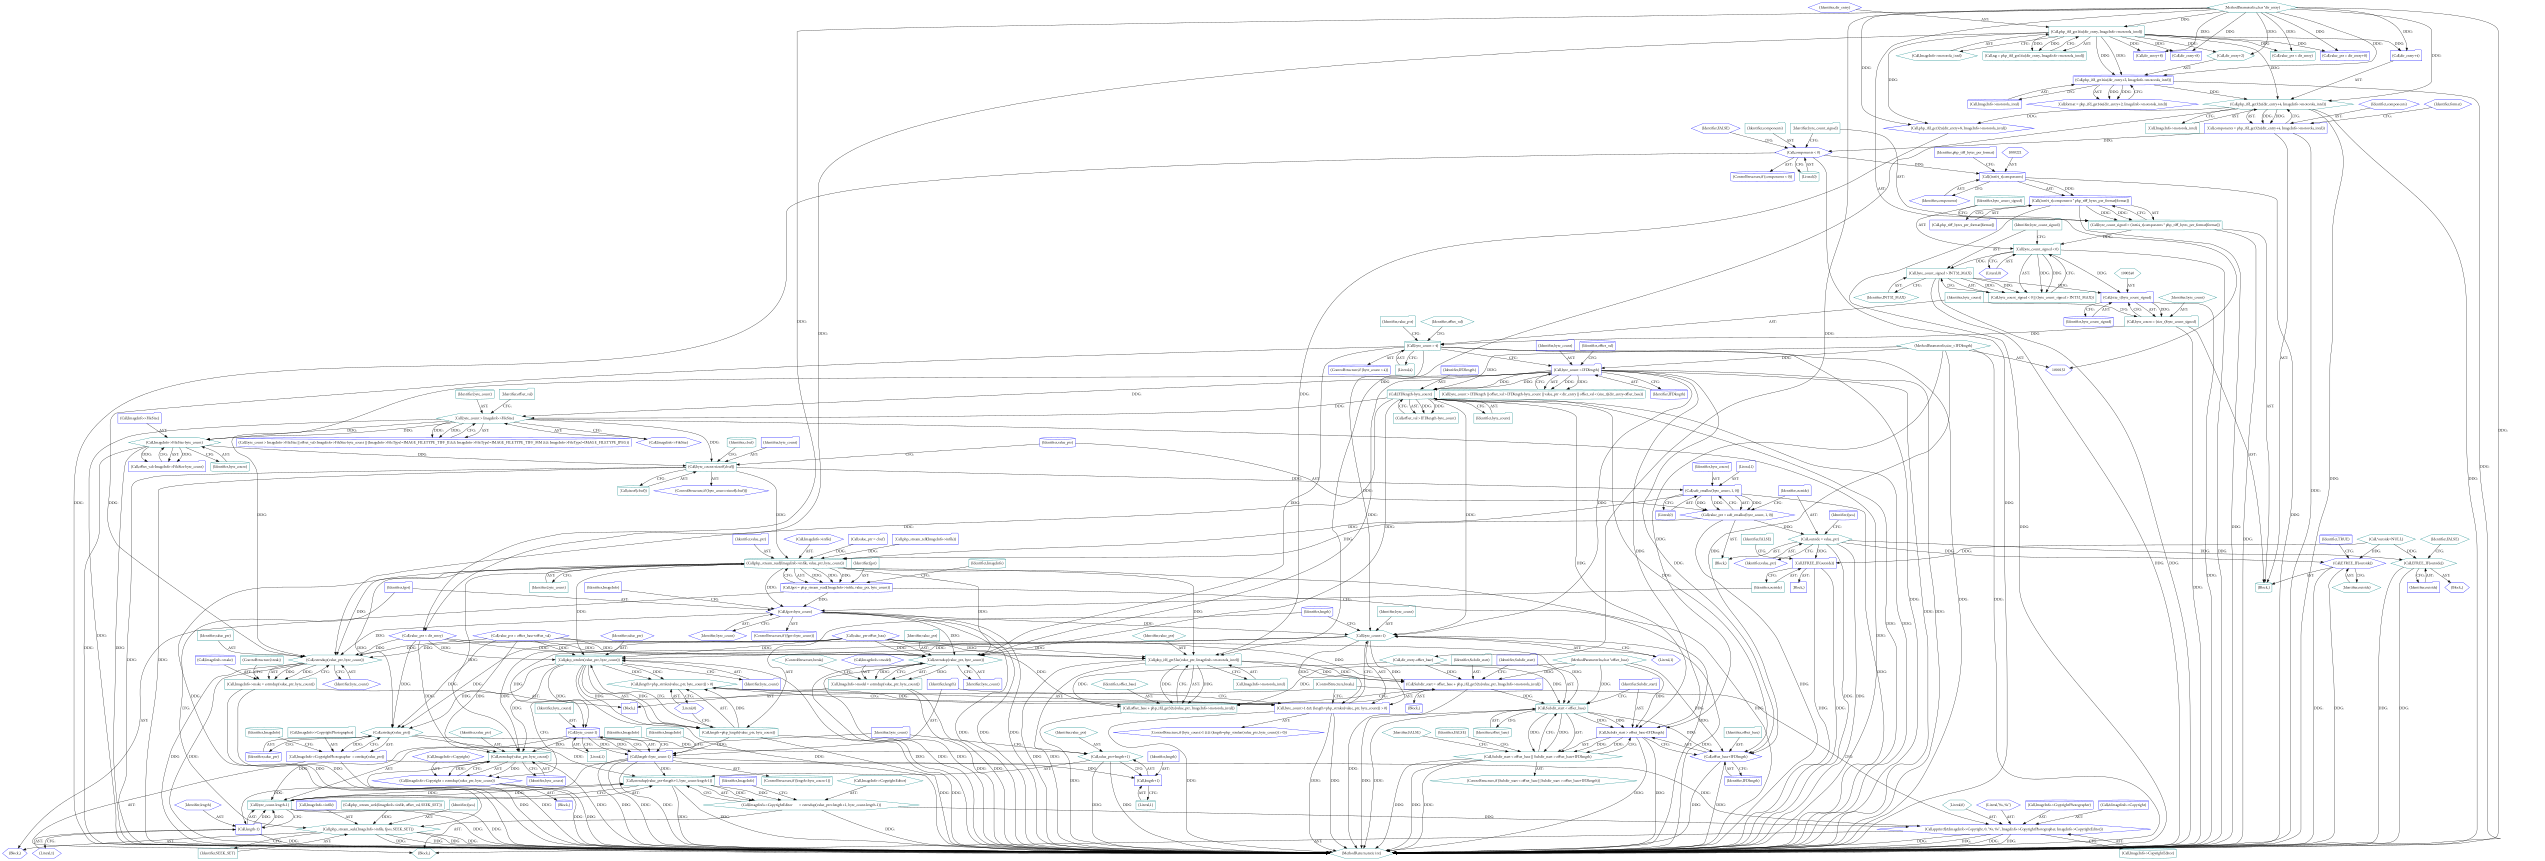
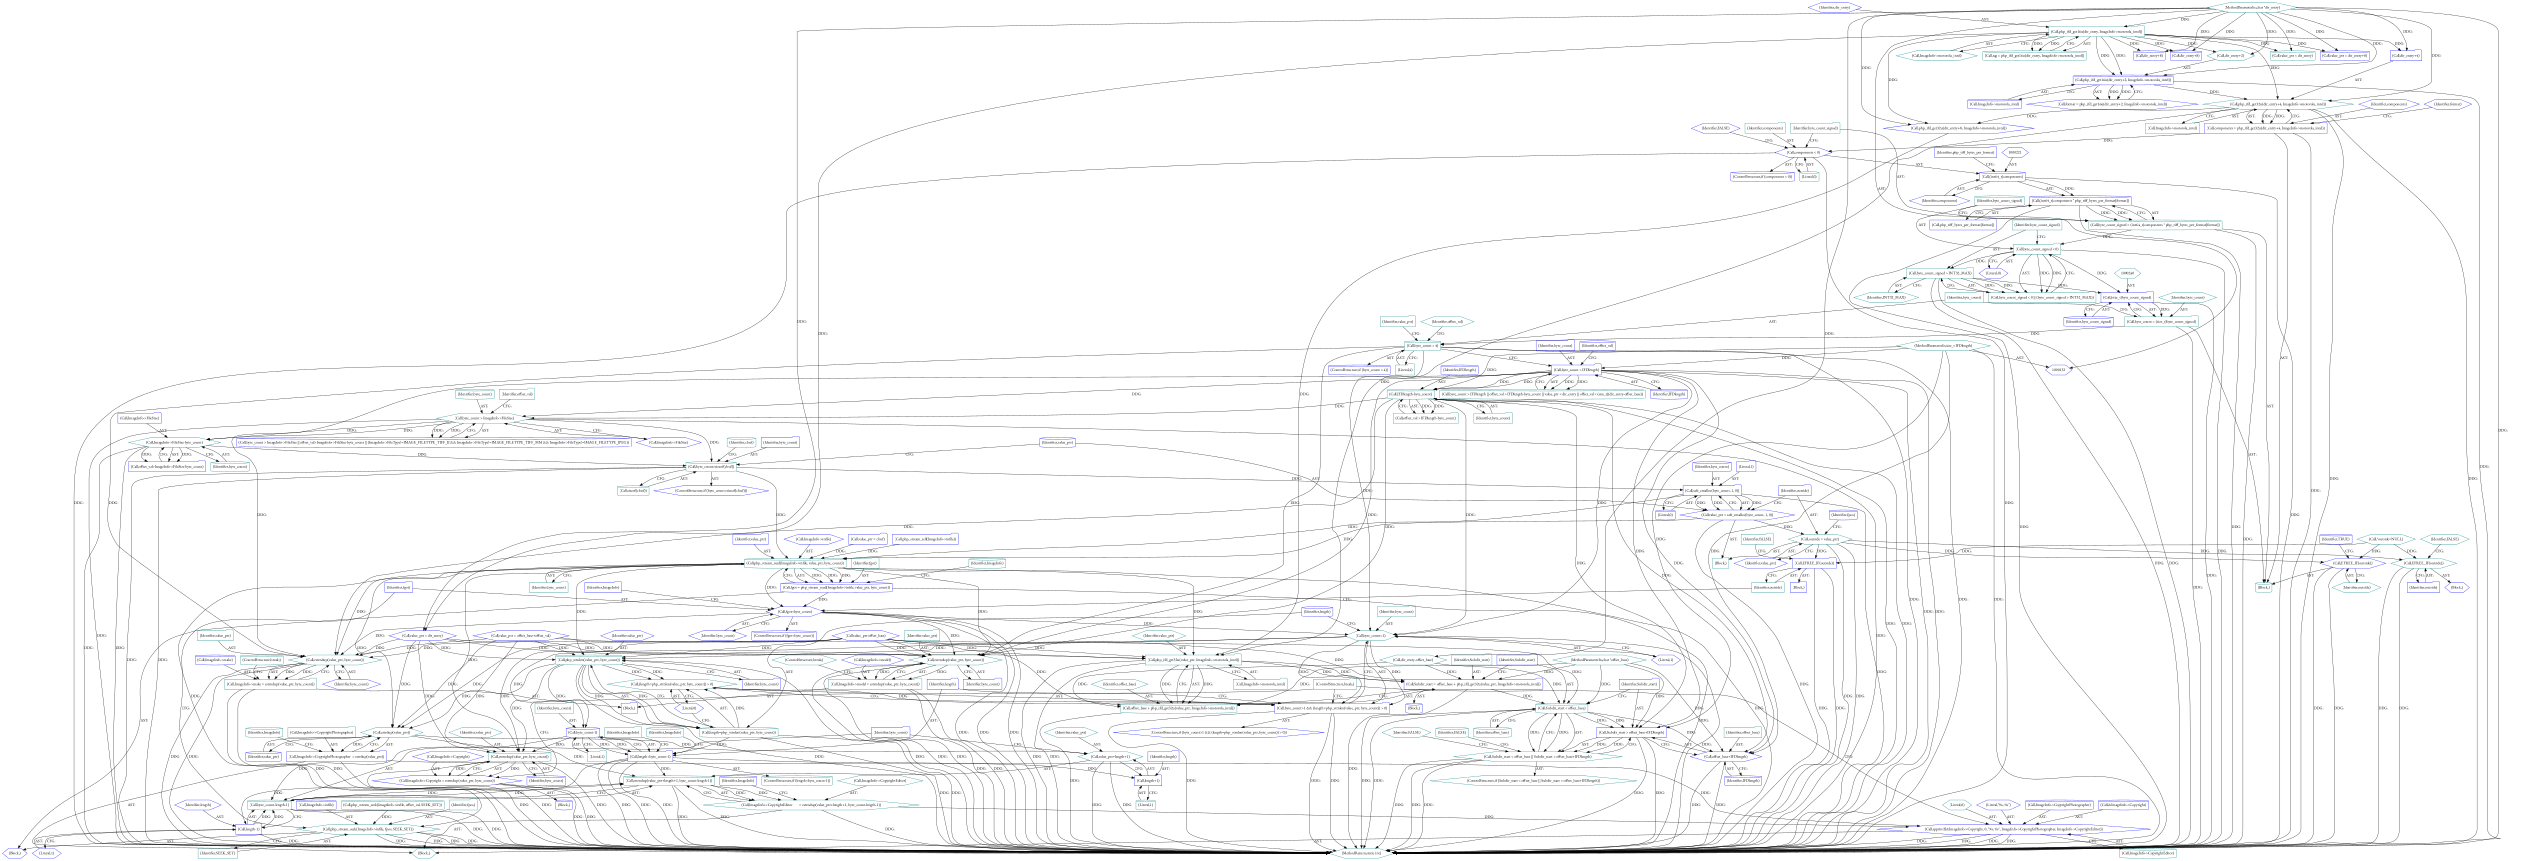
edge "(Call,components < 0)" -> "(Call,(int64_t)components)": label "DDG: " -> "AST: "
node "(Call,length=php_length(value_ptr, byte_count))": label "(Call,length=php_length(value_ptr, byte_count))" -> "(Call,length=php_strnlen(value_ptr, byte_count))"
